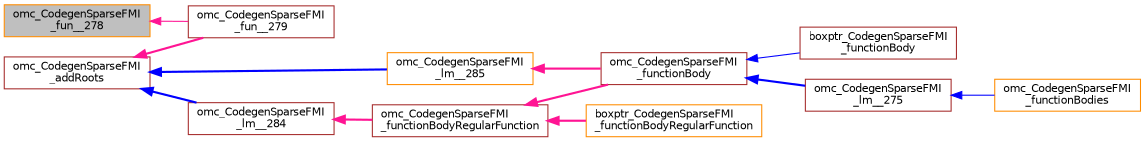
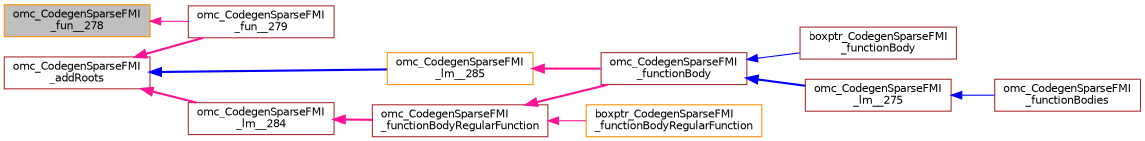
node "omc_CodegenSparseFMI _functionBodies": color darkorange -> brown
edge "omc_CodegenSparseFMI _lm__284" -> "omc_CodegenSparseFMI _addRoots": color blue -> deeppink
edge "boxptr_CodegenSparseFMI _functionBodyRegularFunction" -> "omc_CodegenSparseFMI _functionBodyRegularFunction": style bold -> solid
